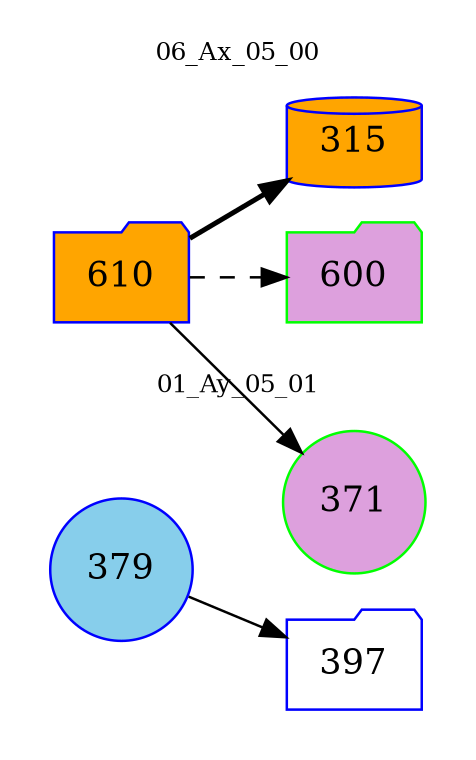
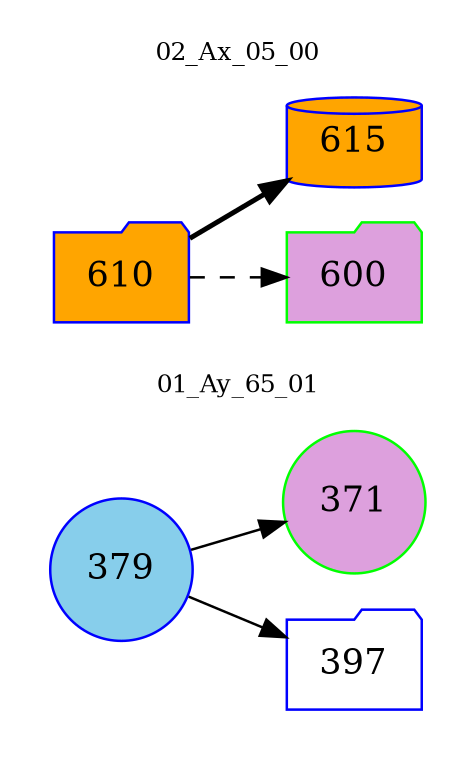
cluster "06_Ax_05_00": label "06_Ax_05_00" -> "02_Ax_05_00"
node "315": label "315" -> "615"
edge "610" -> "371": now "379" -> "371"
cluster "01_Ay_05_01": label "01_Ay_05_01" -> "01_Ay_65_01"
